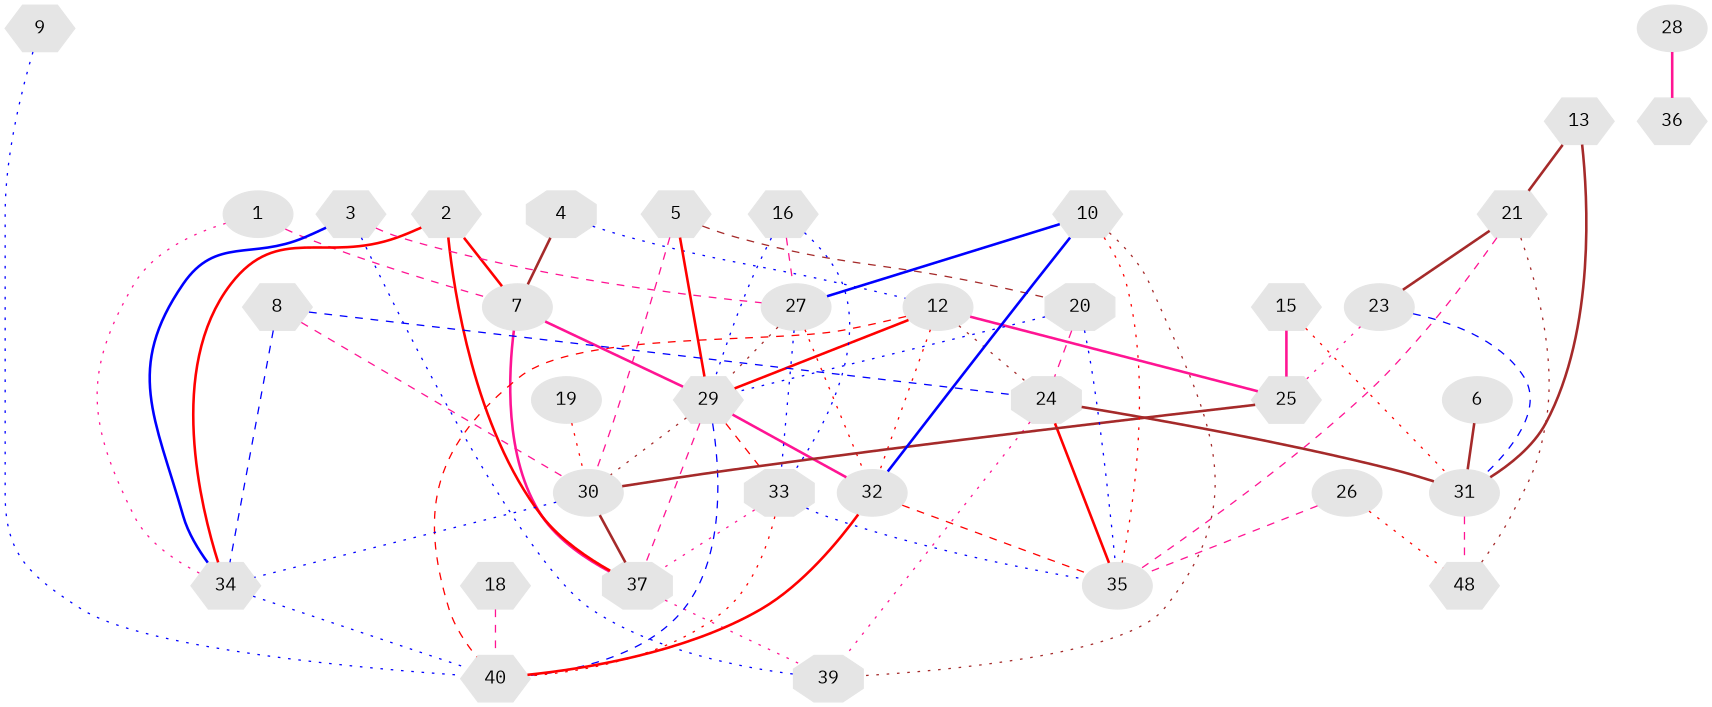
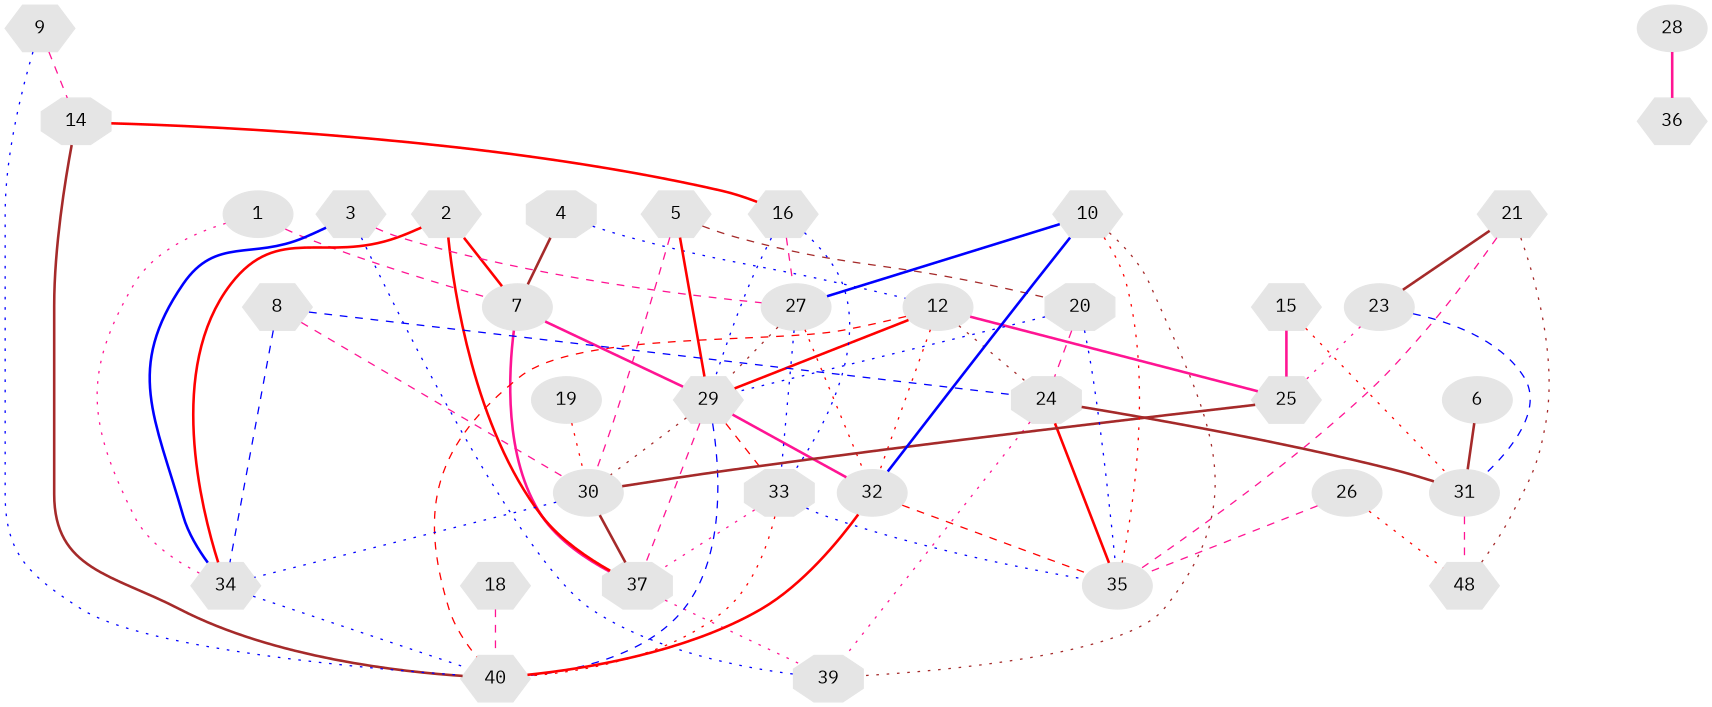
node "14": added
node "13": removed
